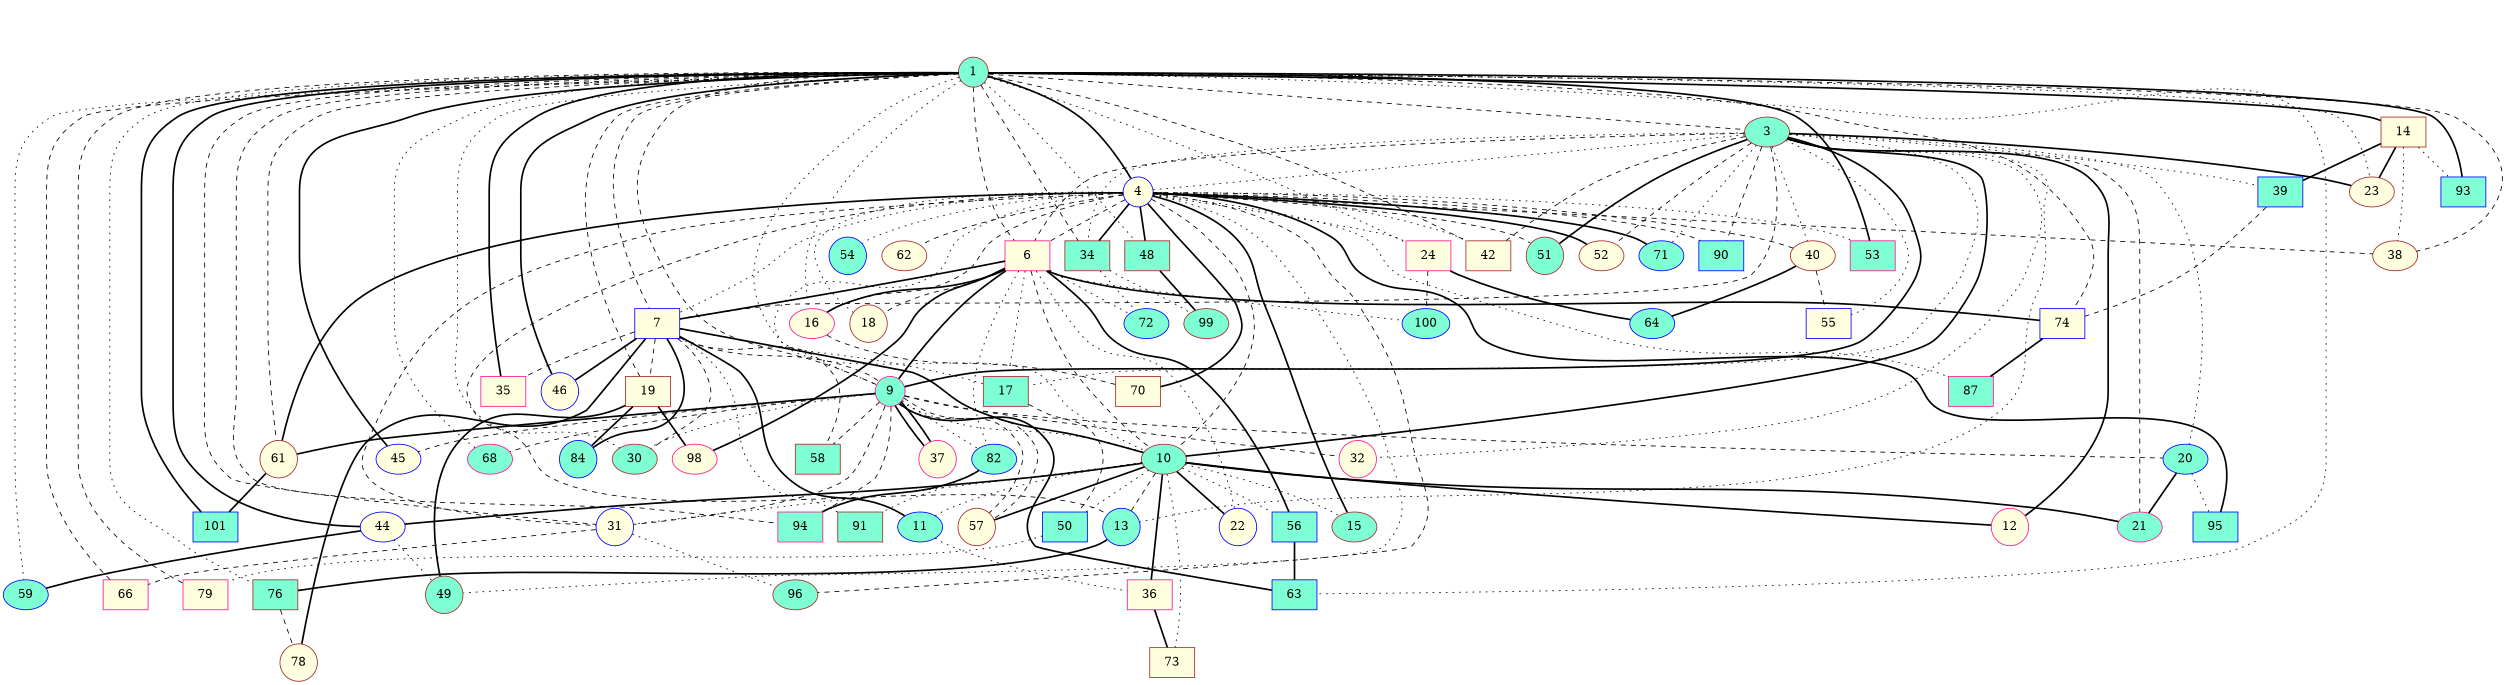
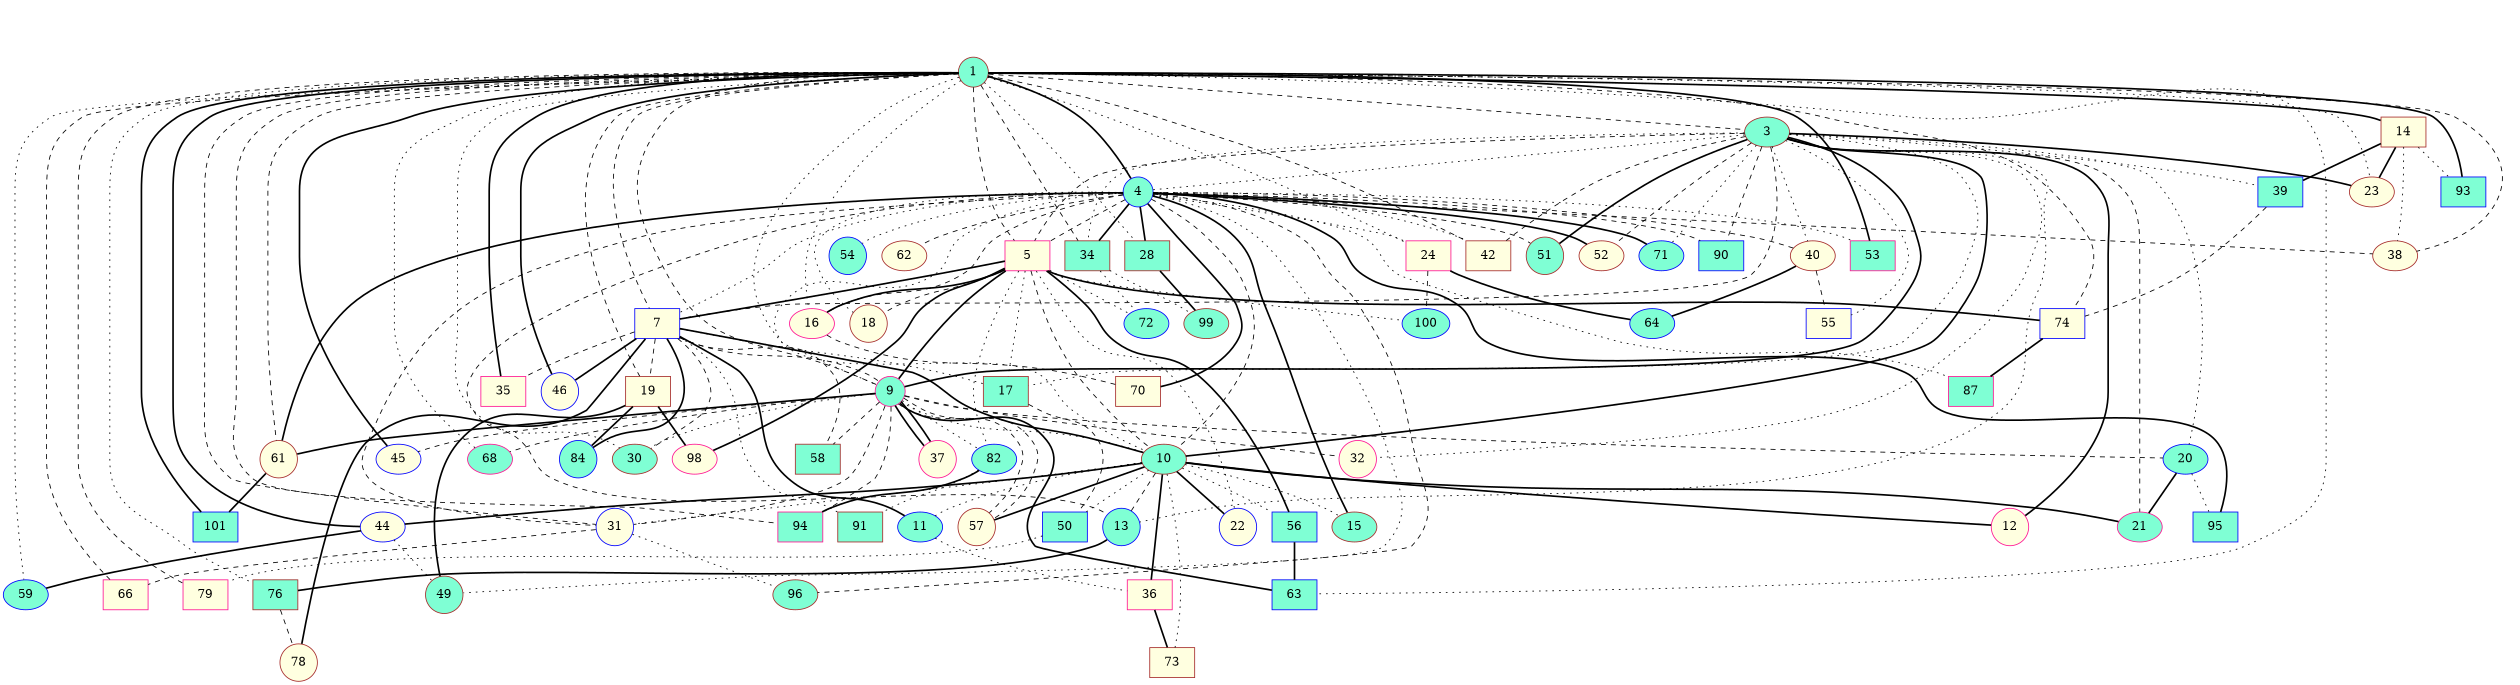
node "4": fillcolor lightyellow -> aquamarine
node "6": label "6" -> "5"
node "48": label "48" -> "28"
